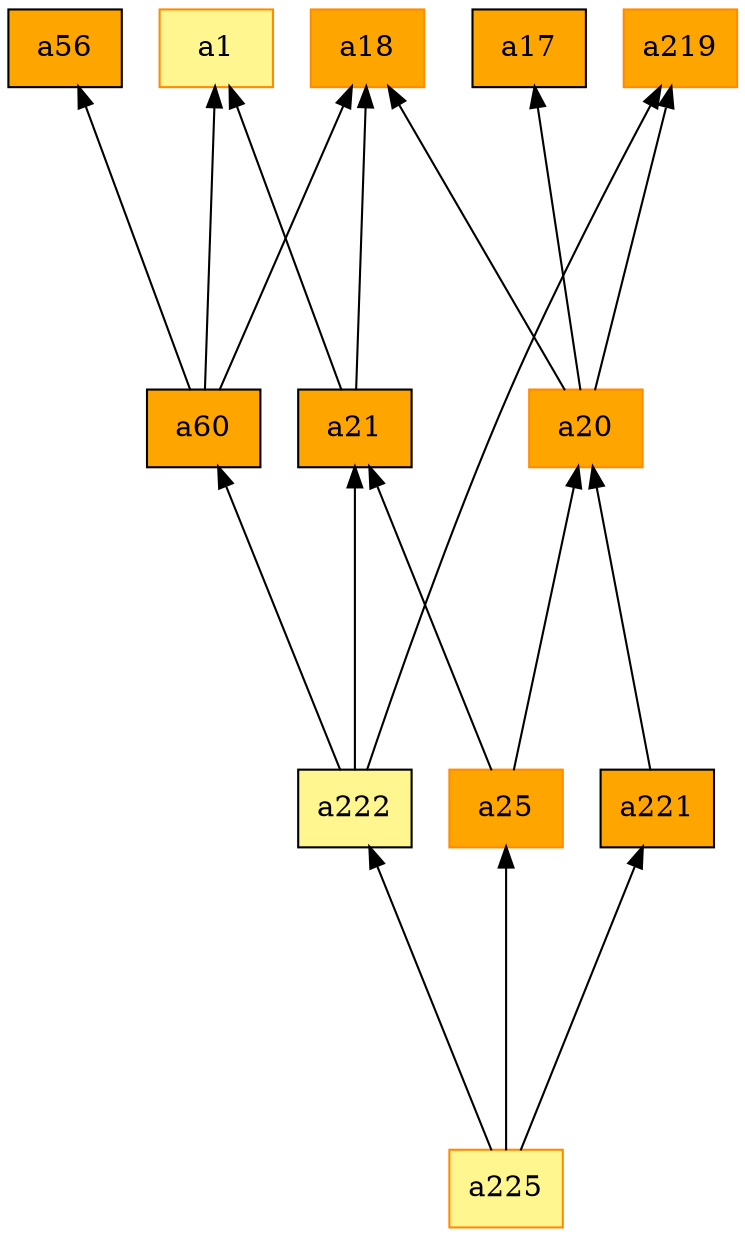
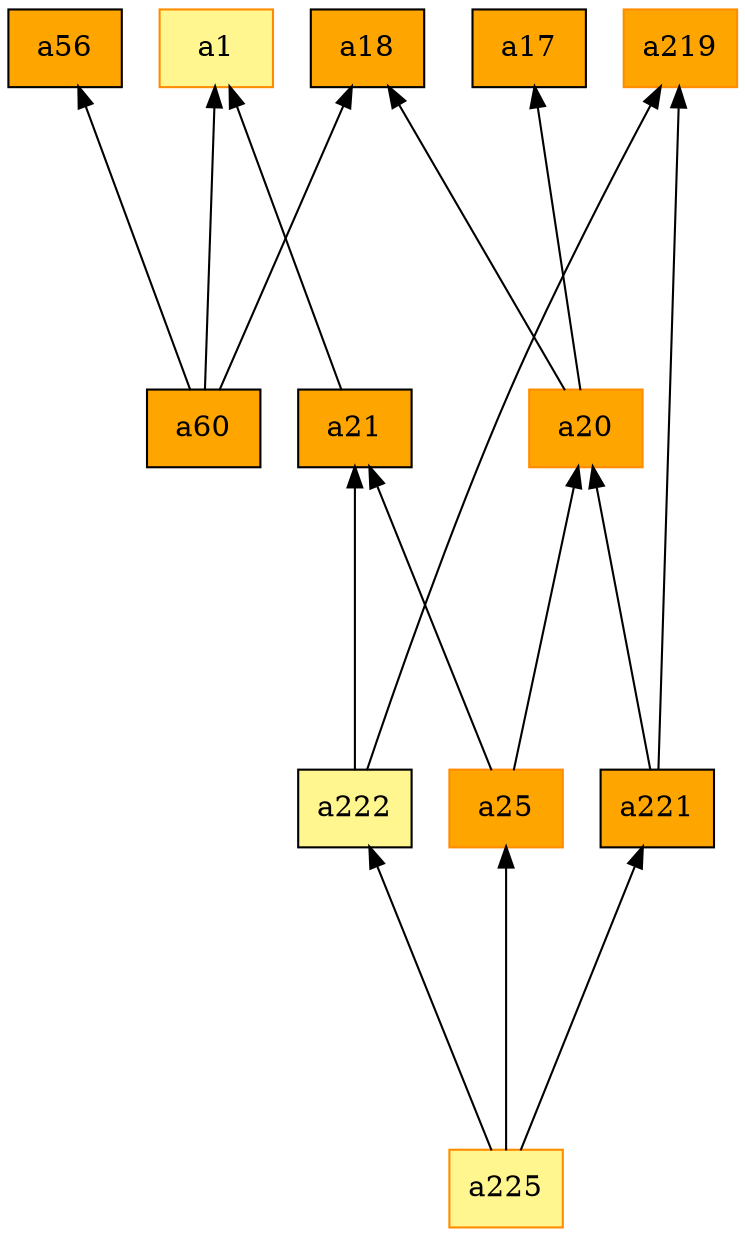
node "a18": color darkorange -> black
edge "a21" -> "a18": removed
edge "a20" -> "a219": now "a221" -> "a219"
edge "a222" -> "a60": removed
